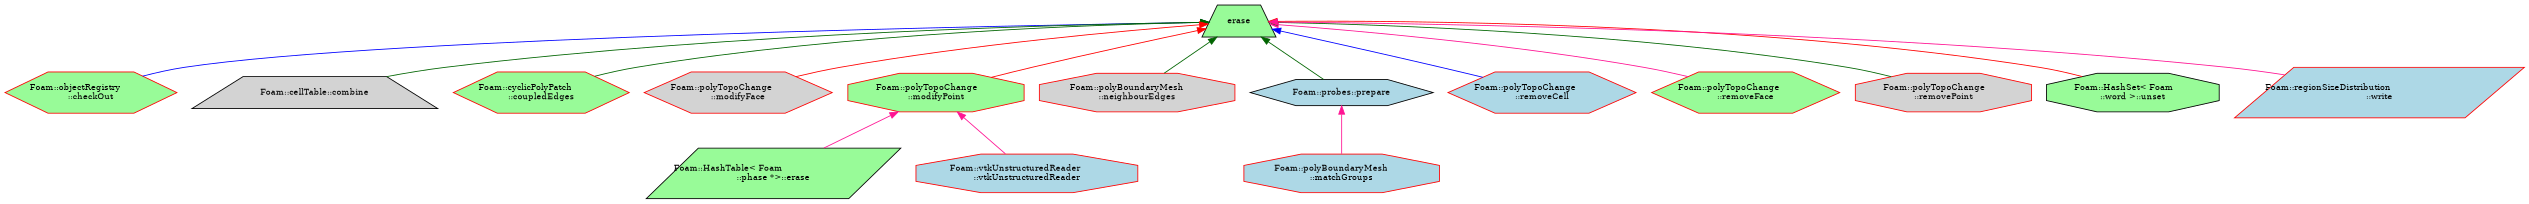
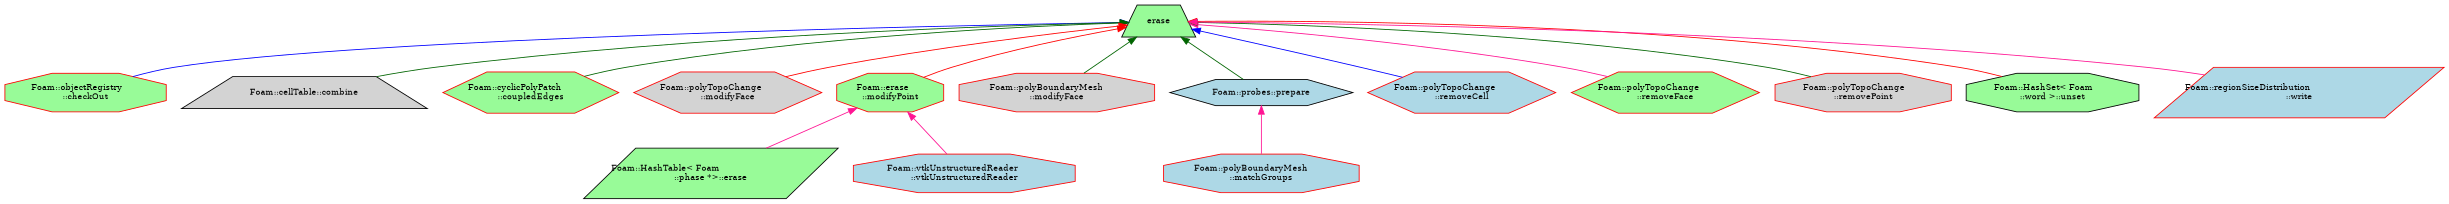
node "Foam::objectRegistry ::checkOut": shape hexagon -> octagon
node "Foam::polyTopoChange ::modifyPoint": label "Foam::polyTopoChange ::modifyPoint" -> "Foam::erase ::modifyPoint"
node "Foam::polyBoundaryMesh ::neighbourEdges": label "Foam::polyBoundaryMesh ::neighbourEdges" -> "Foam::polyBoundaryMesh ::modifyFace"
